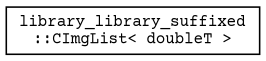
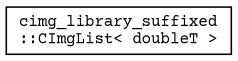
node "library_library_suffixed ::CImgList< doubleT >": label "library_library_suffixed ::CImgList< doubleT >" -> "cimg_library_suffixed ::CImgList< doubleT >"
